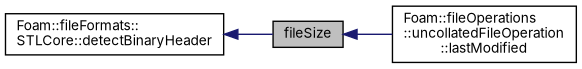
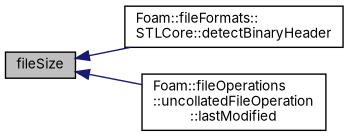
edge "fileSize" -> "Foam::fileFormats:: STLCore::detectBinaryHeader": reversed
